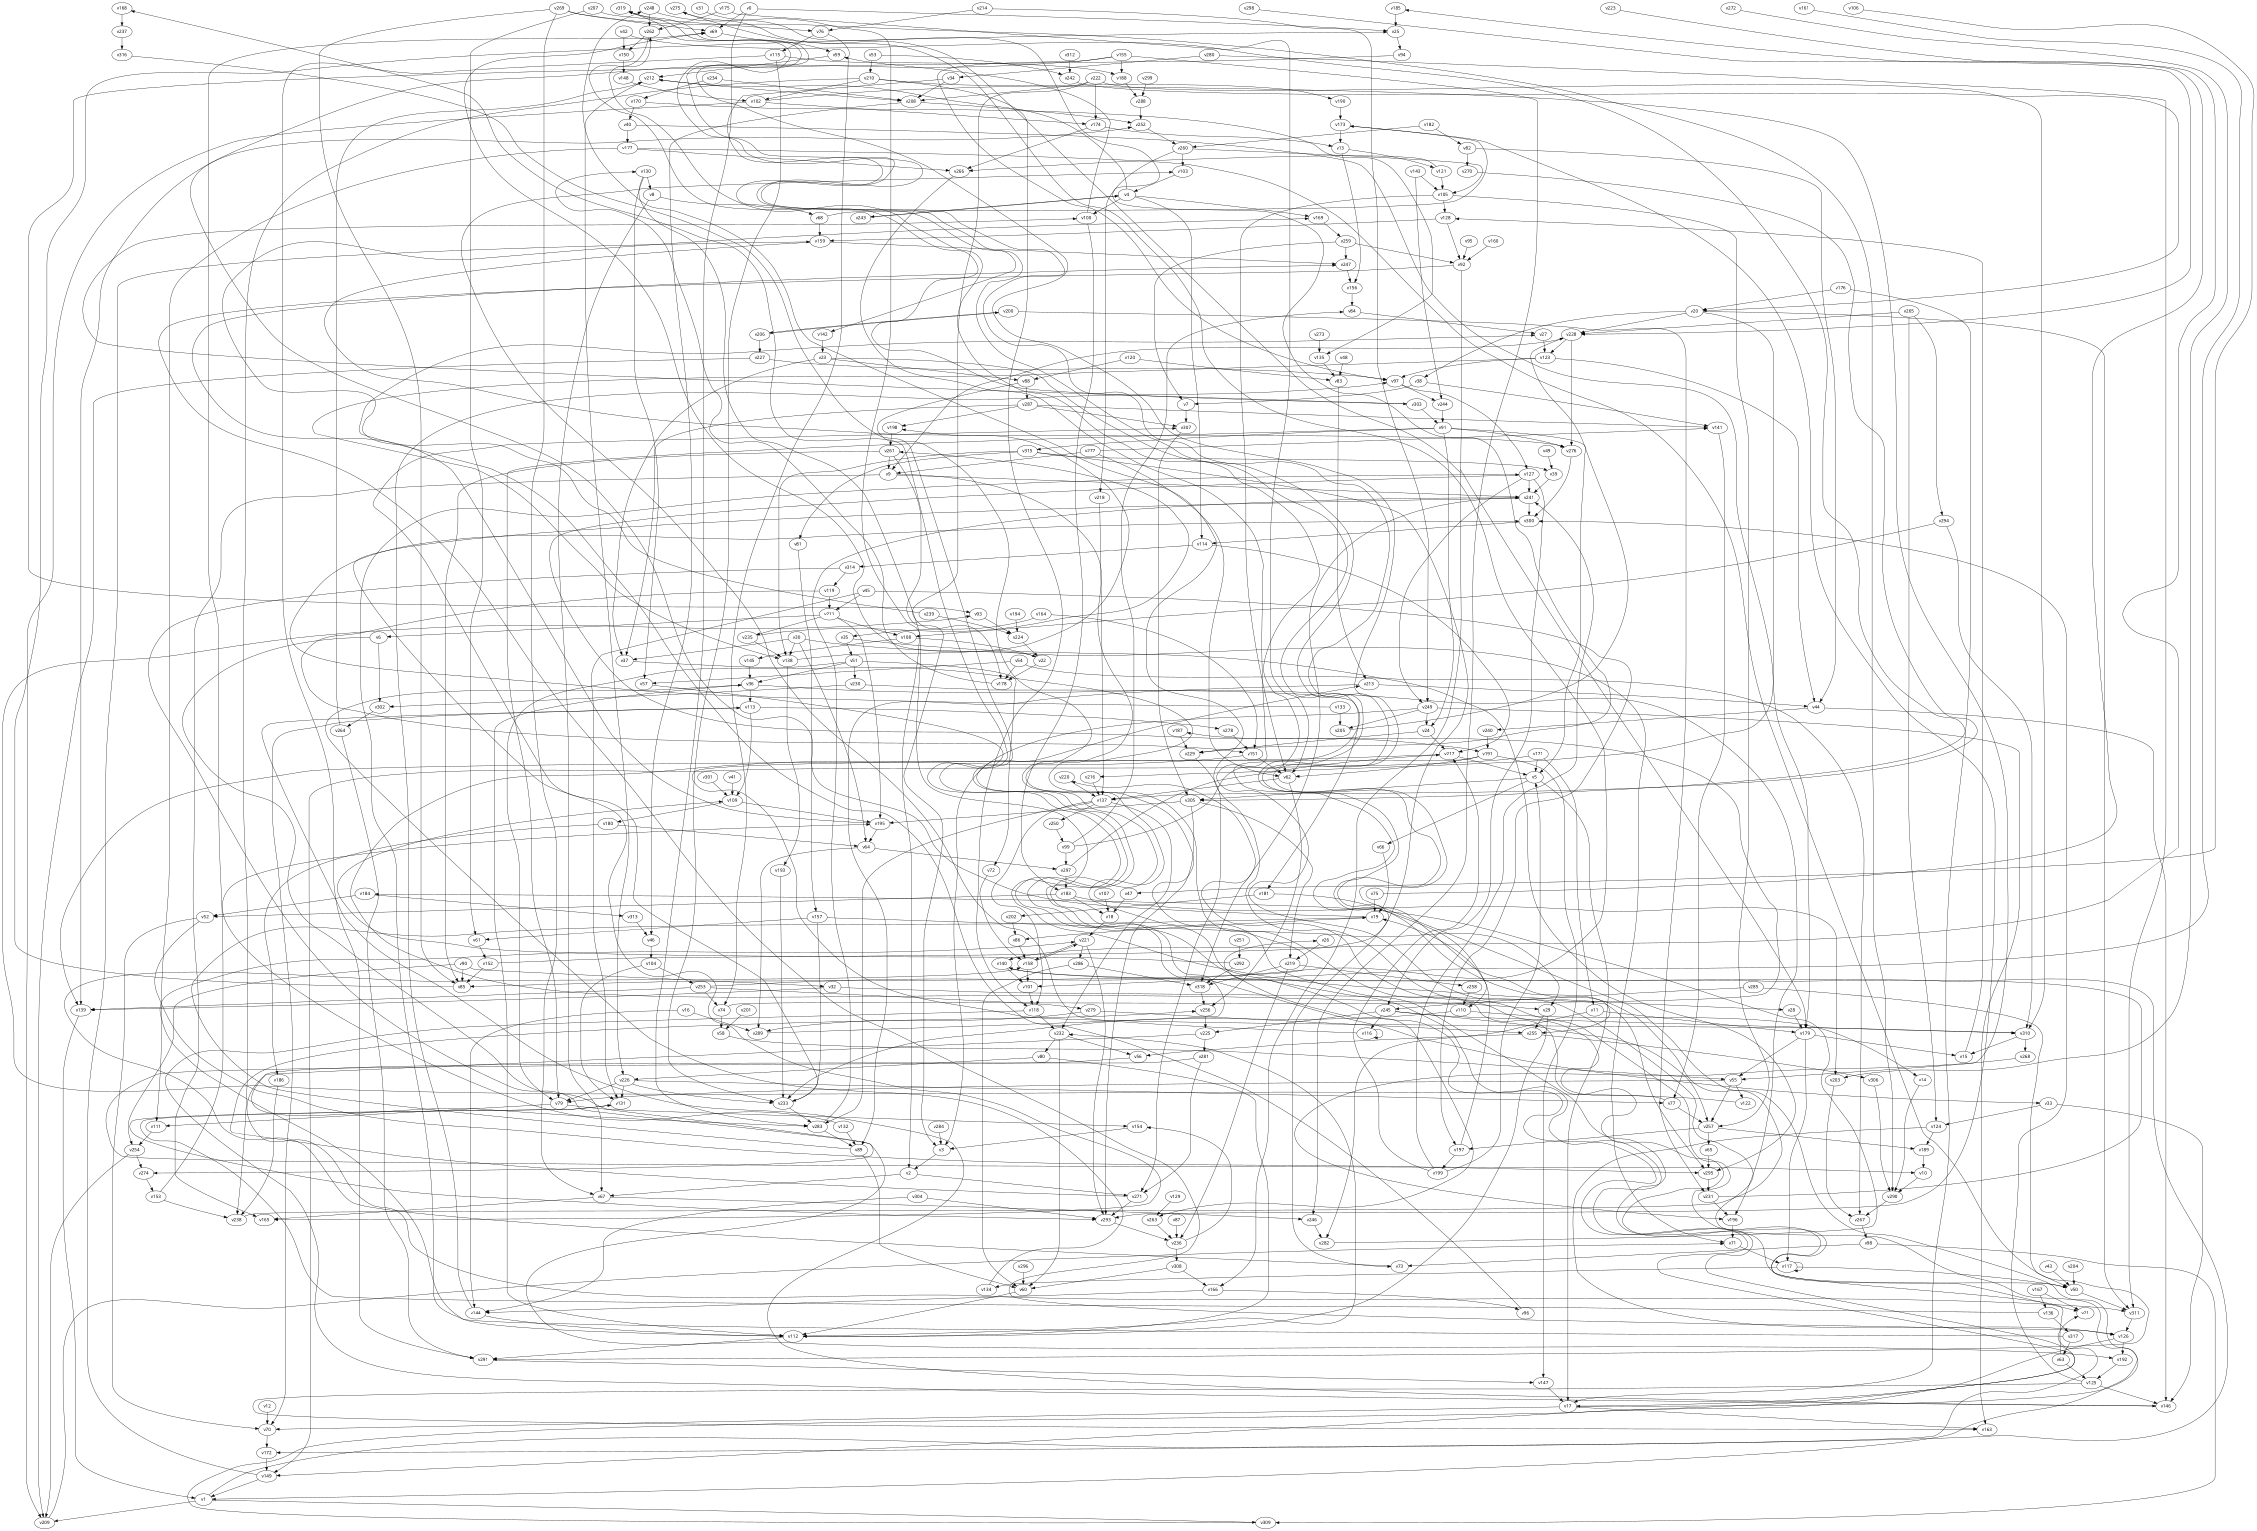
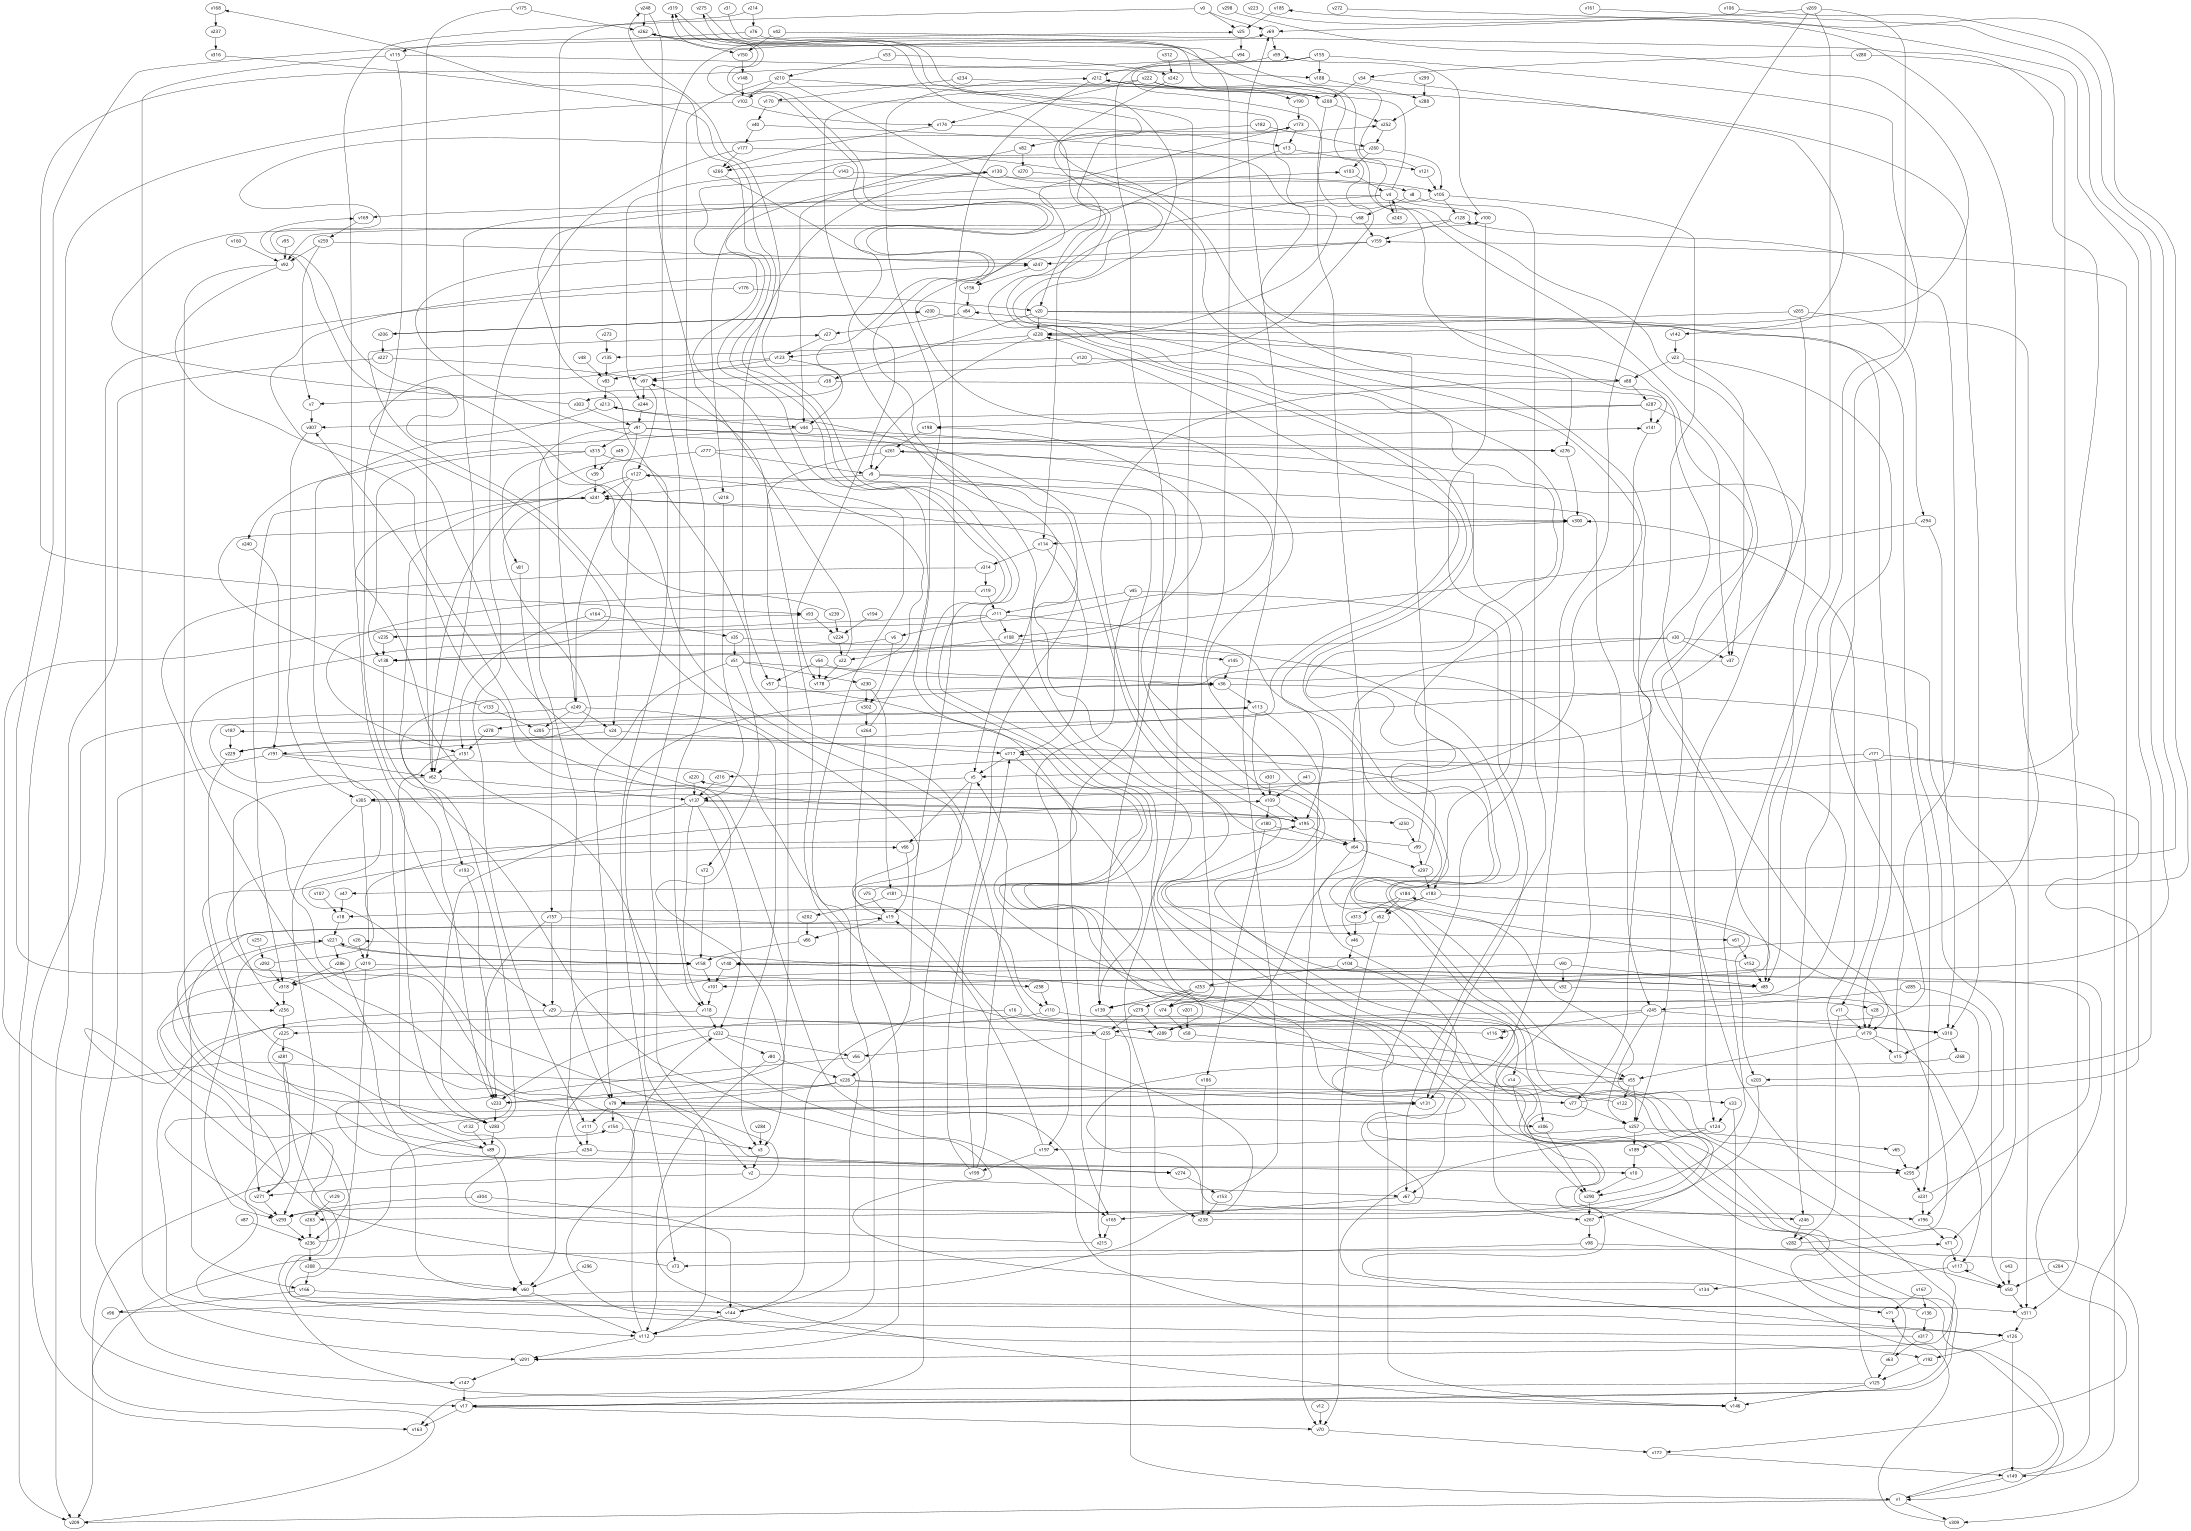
node "v207": removed
edge "v79" -> "v306": added
node "v215": added
